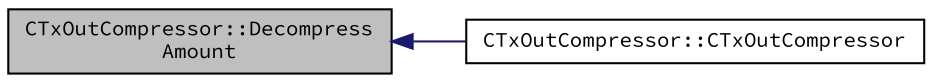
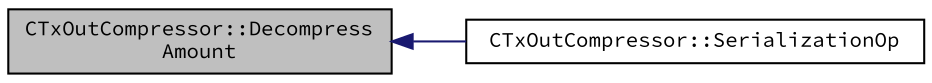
node "CTxOutCompressor::CTxOutCompressor": label "CTxOutCompressor::CTxOutCompressor" -> "CTxOutCompressor::SerializationOp"
